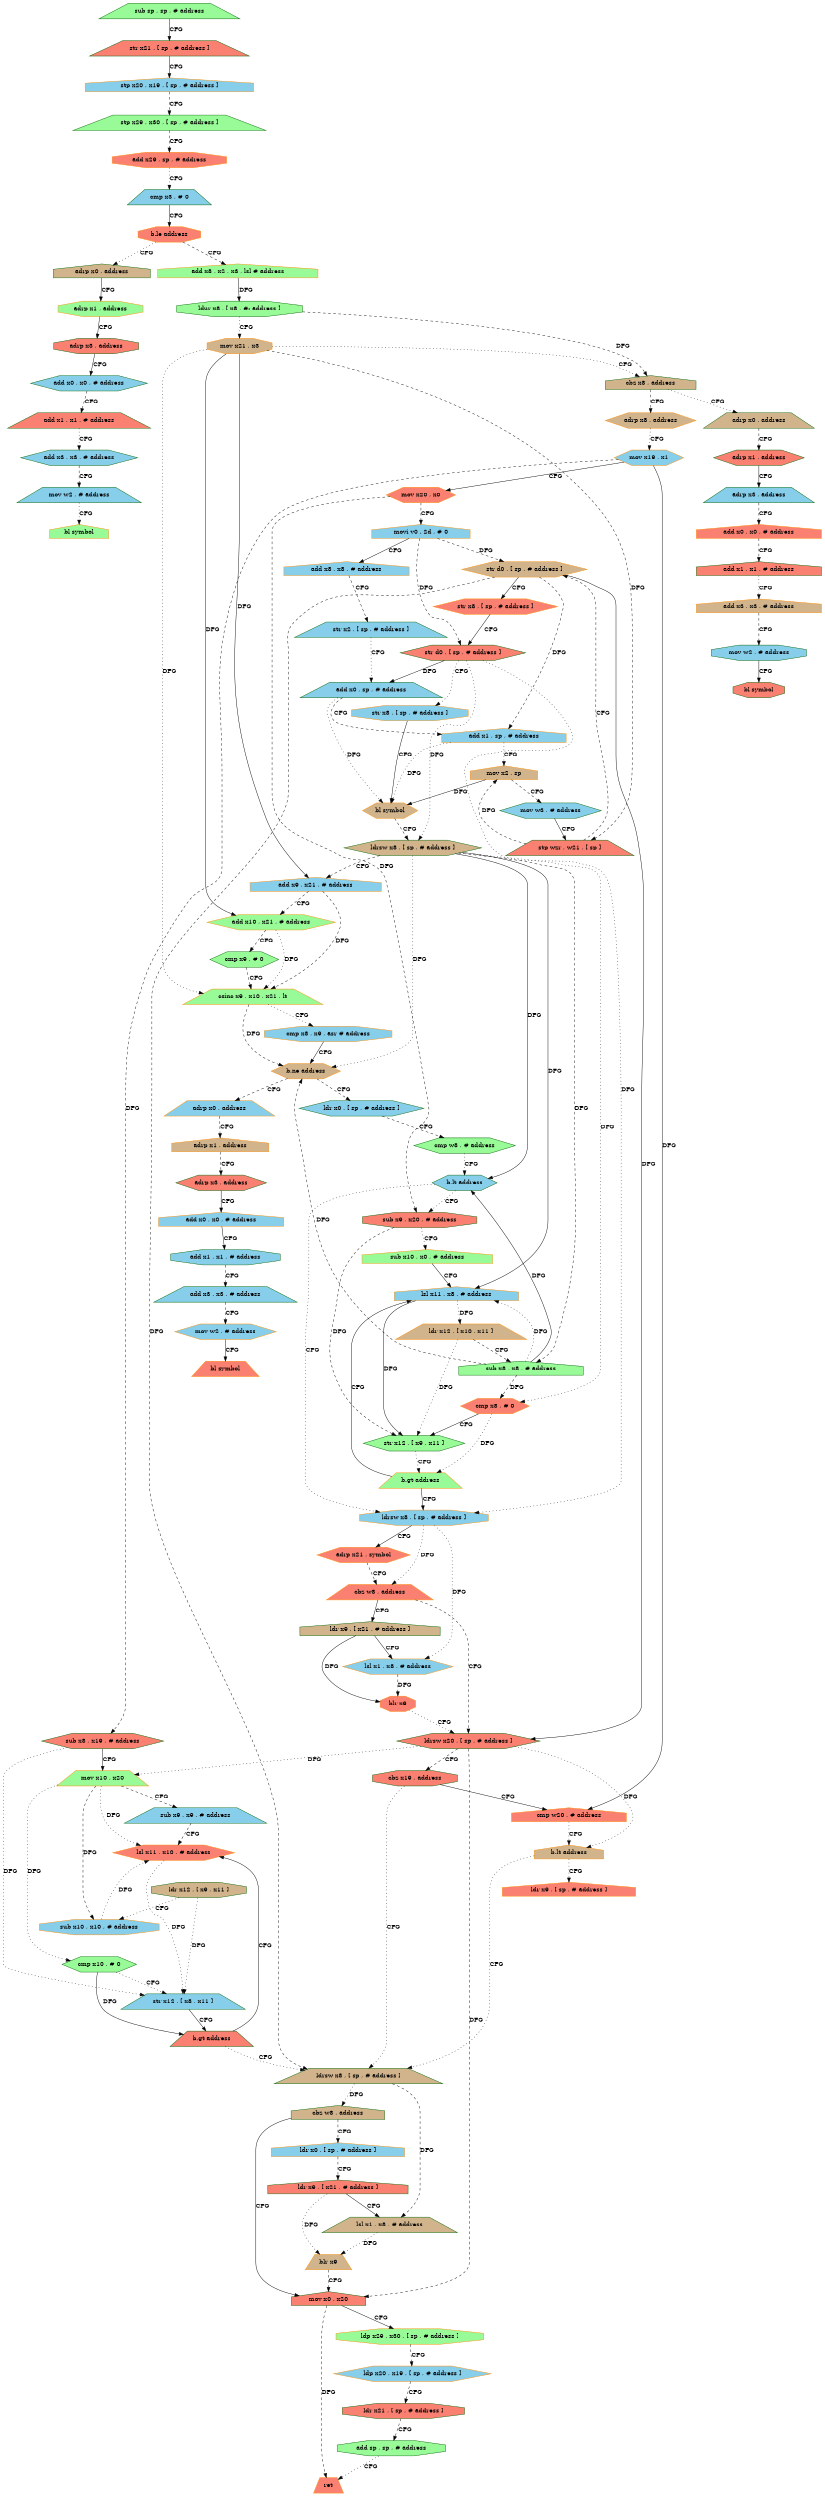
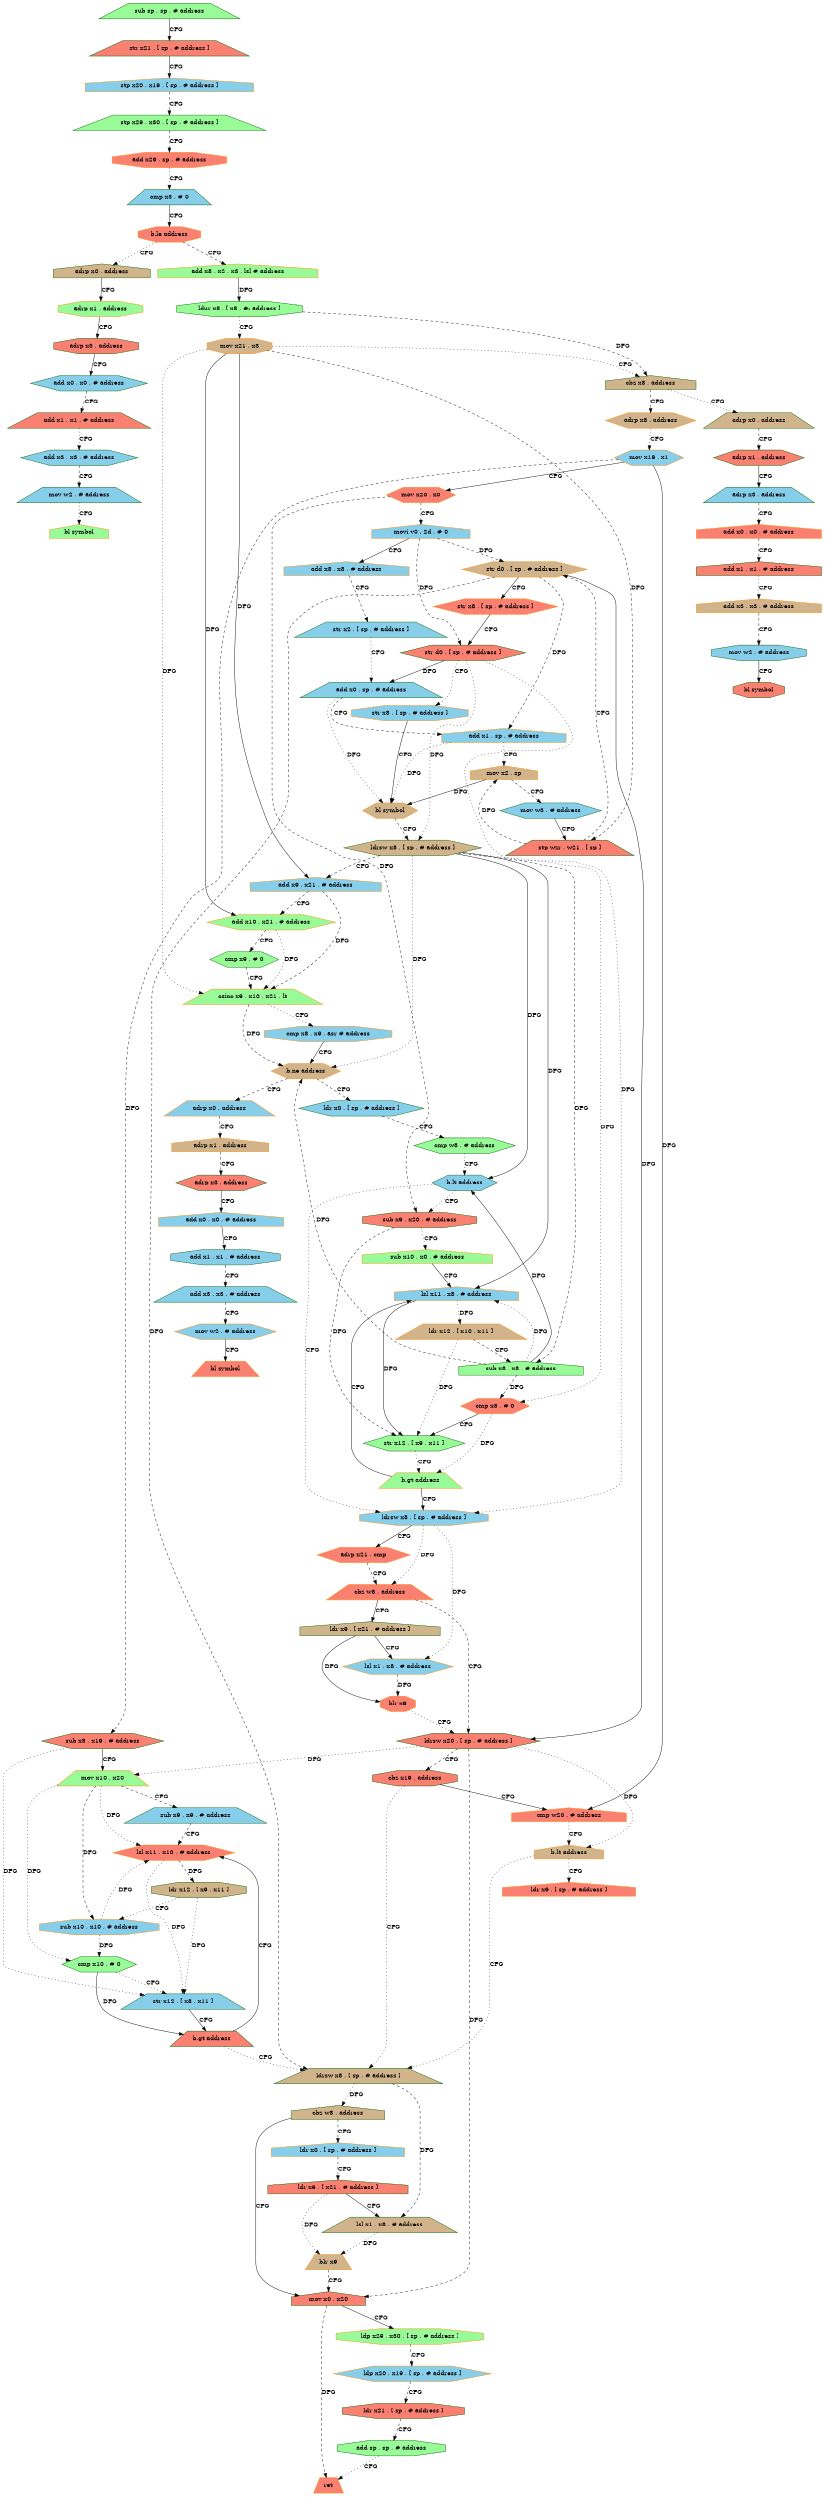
node "adrp x21 , symbol": label "adrp x21 , symbol" -> "adrp x21 , cmp"
edge "lsl x11 , x10 , # address" -> "ldr x12 , [ x9 , x11 ]": added, label "DFG"
edge "sub x10 , x10 , # address" -> "cmp x10 , # 0": added, label "DFG"
